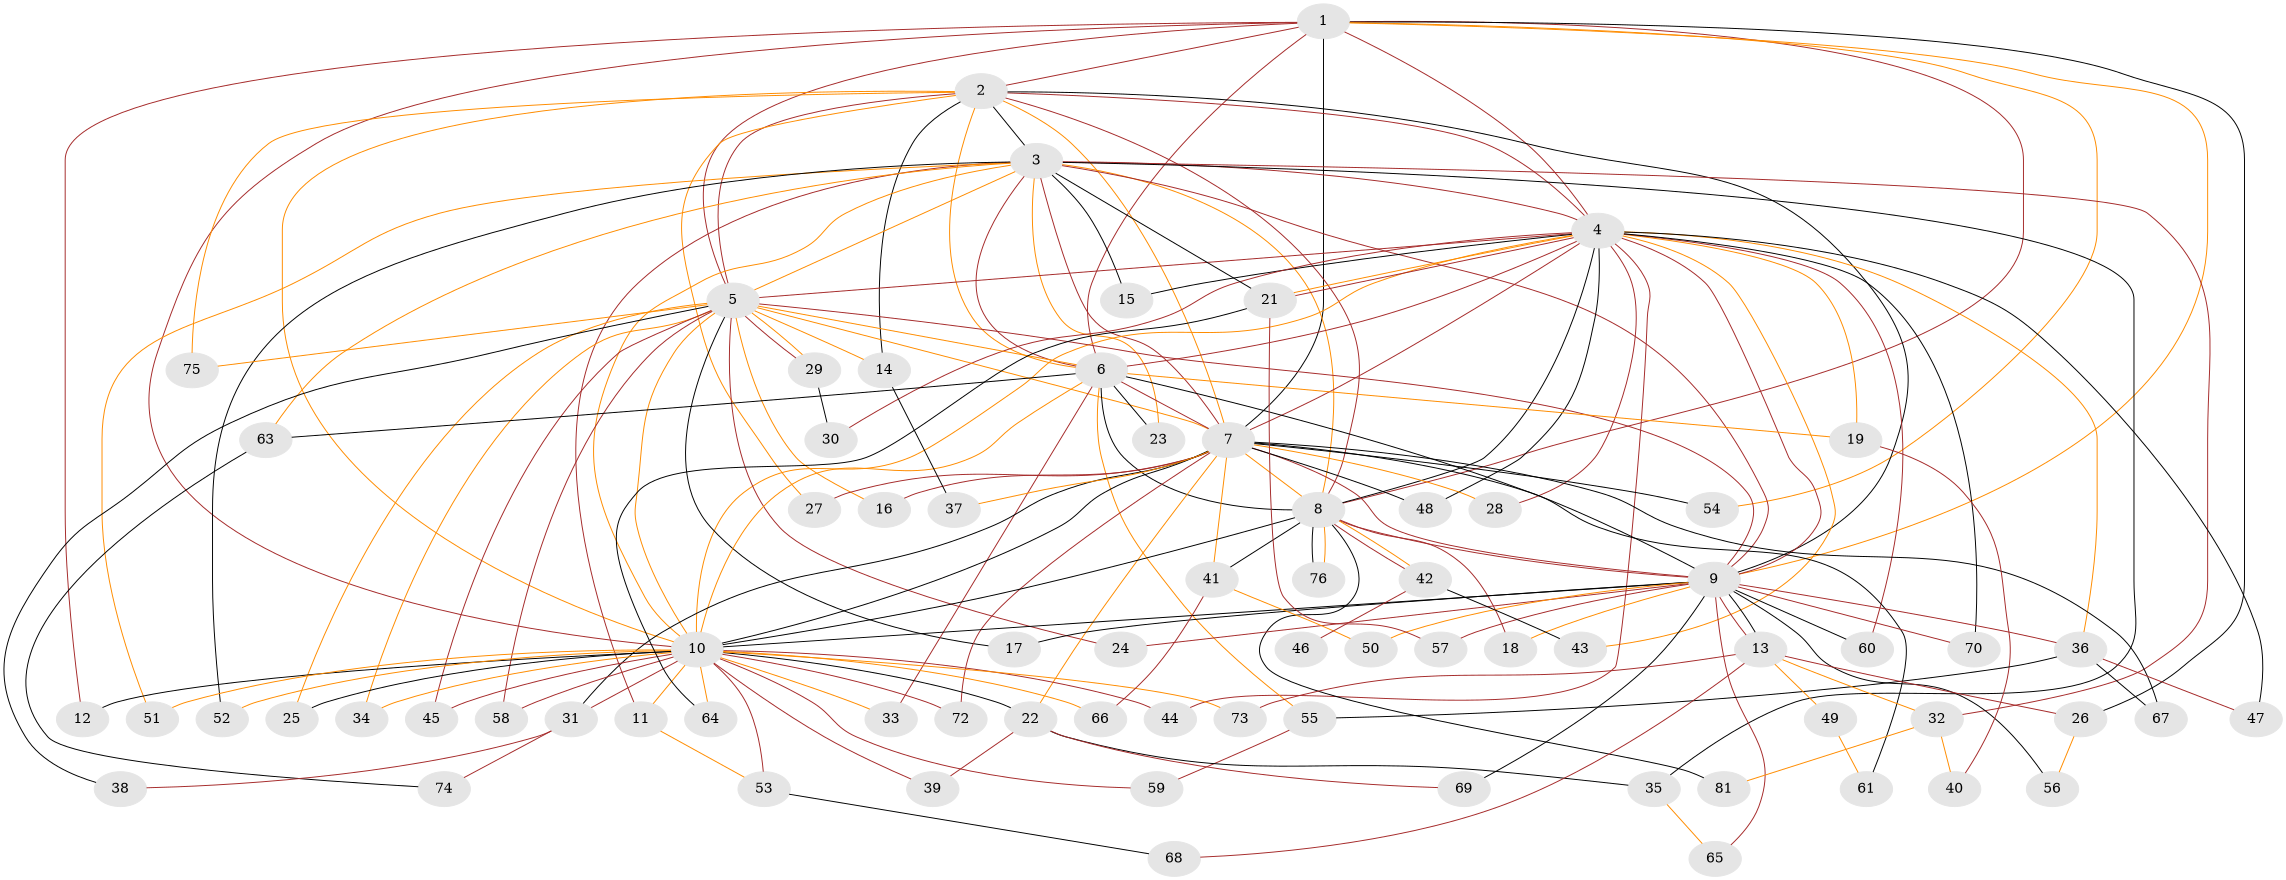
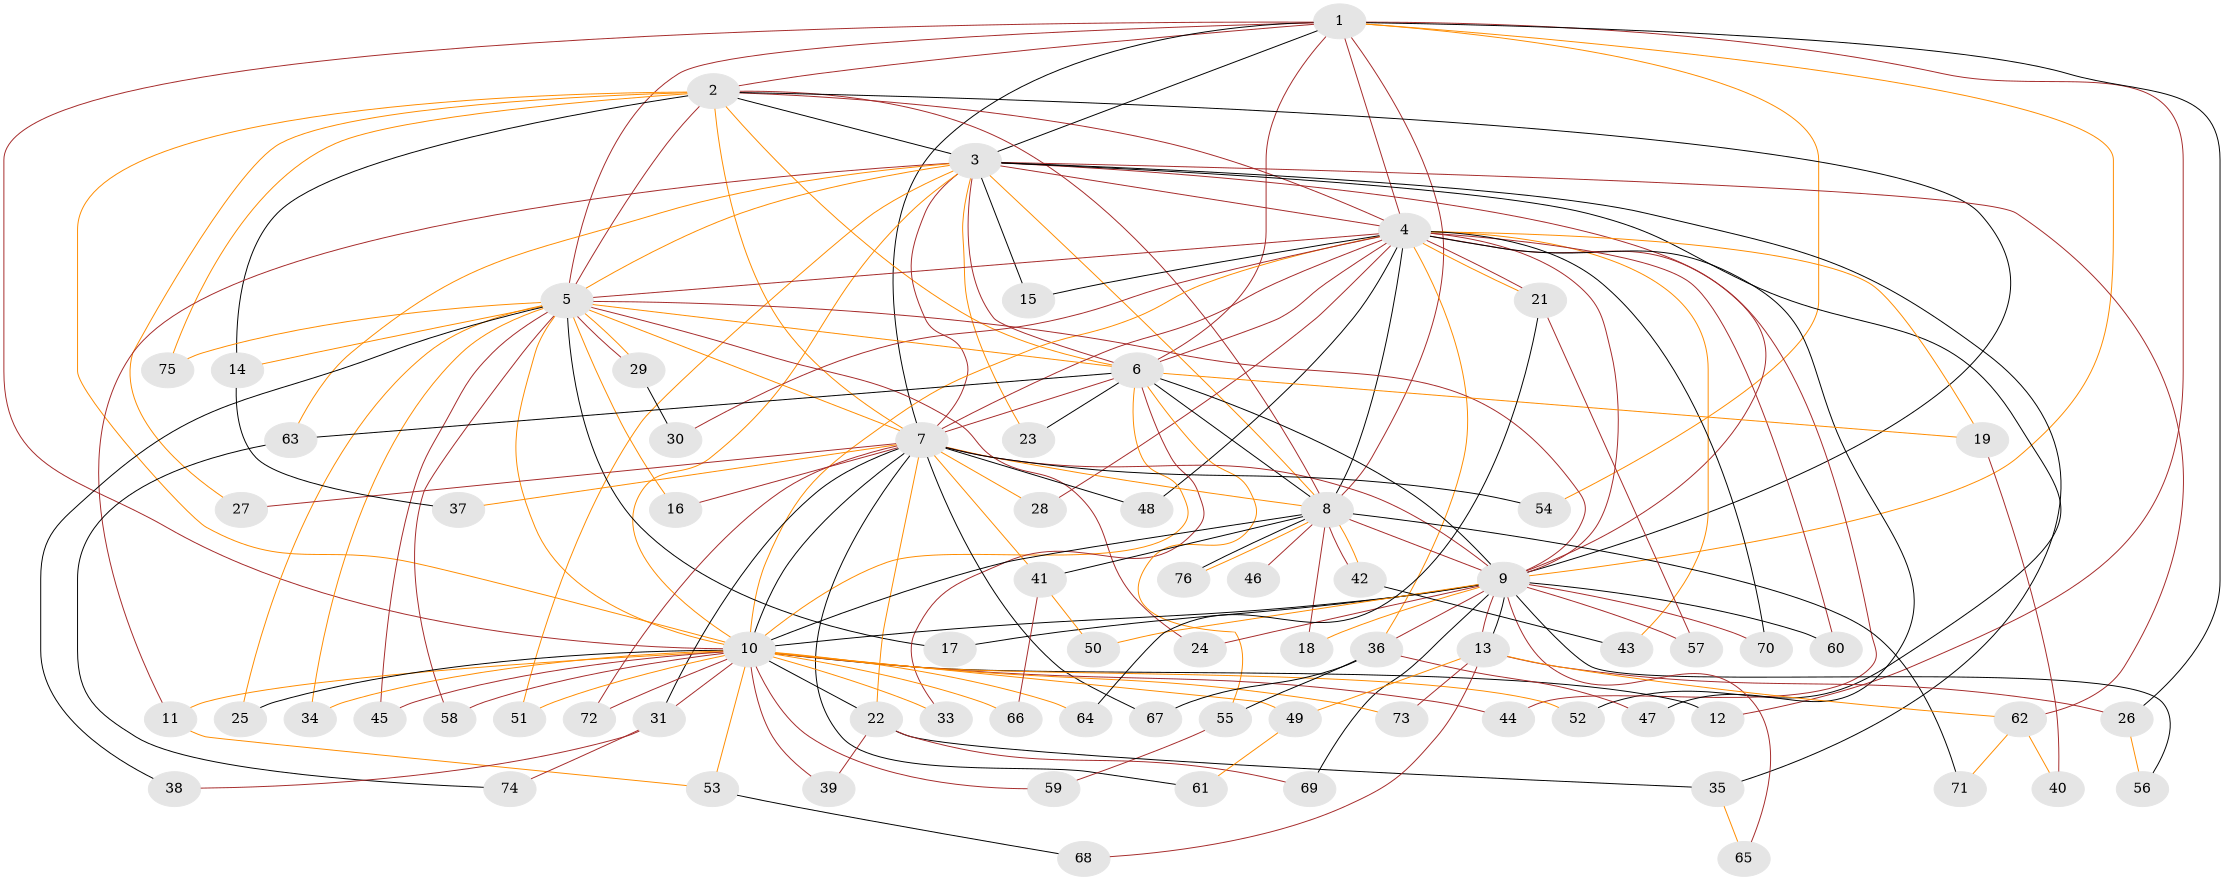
edge "3" -- "21": now "3" -- "1"
edge "42" -- "46": now "8" -- "46"
edge "10" -- "49": added
edge "10" -- "53": color brown -> darkorange
node "32": label "32" -> "62"
node "81": label "81" -> "71"
